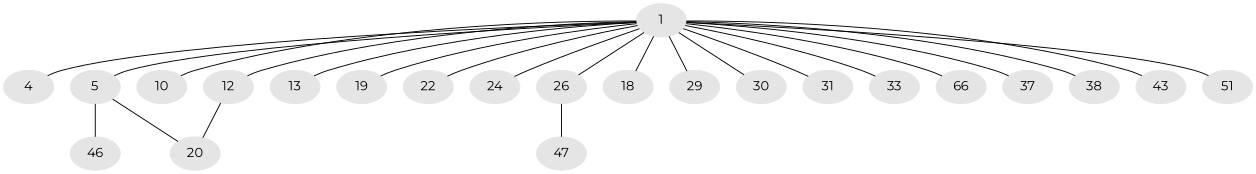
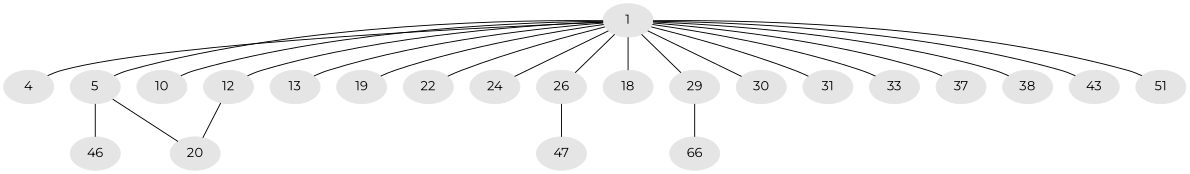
edge "1" -- "66": now "29" -- "66"
